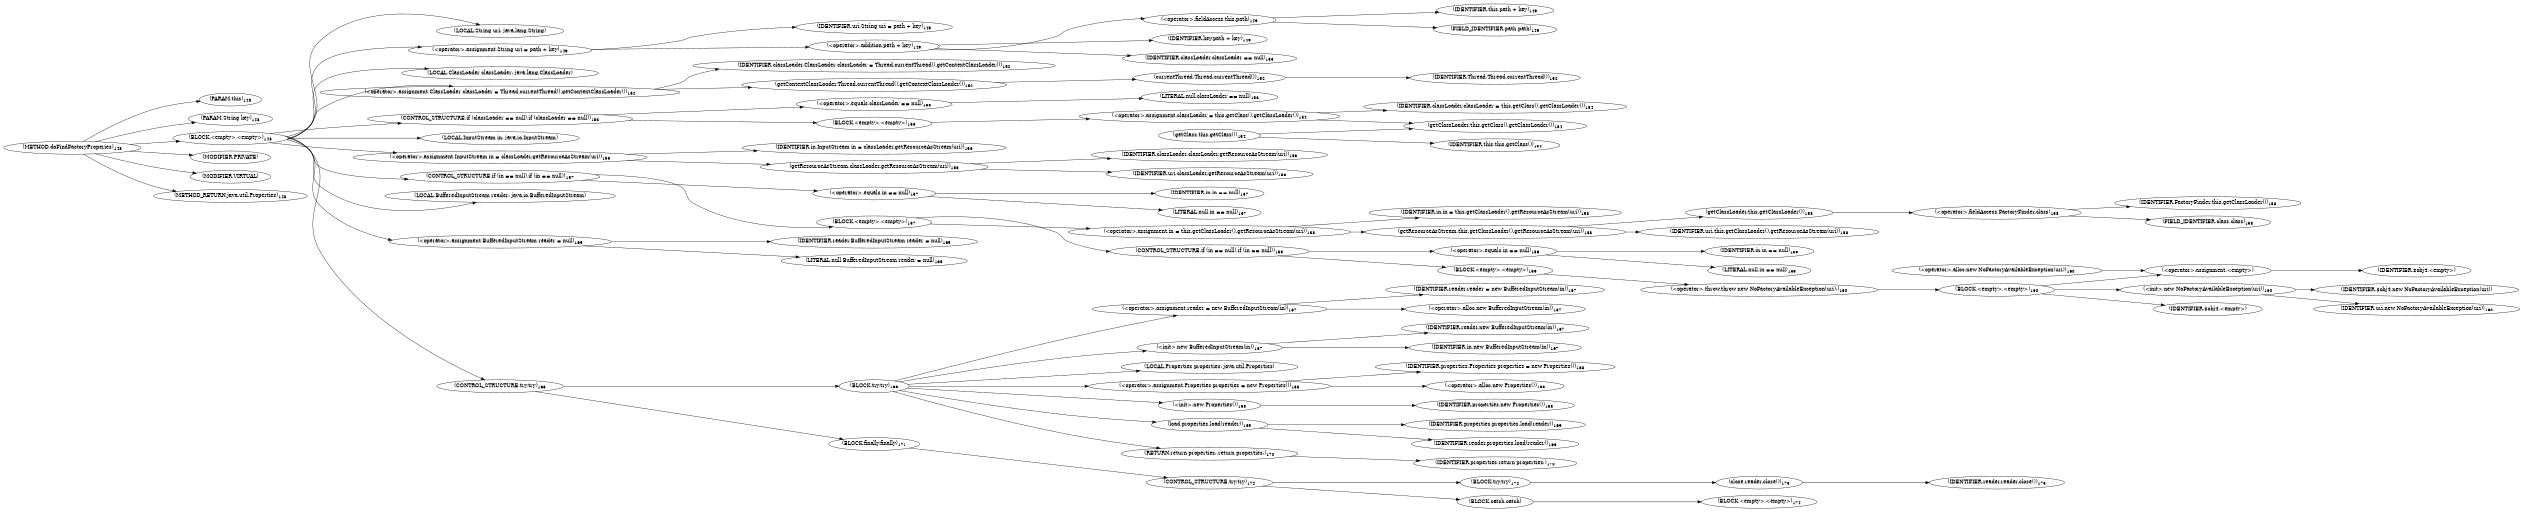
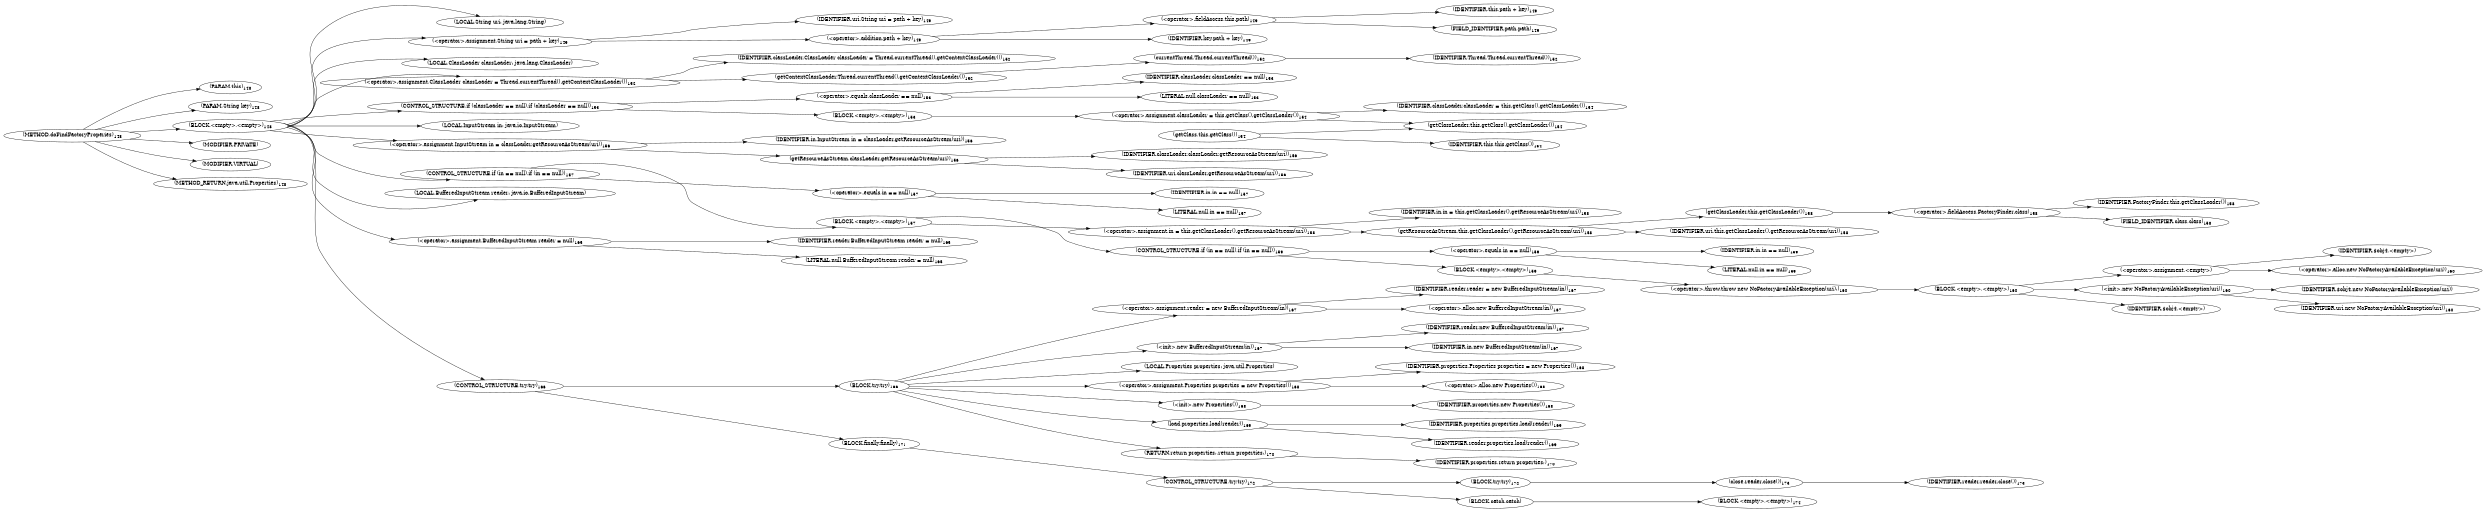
edge "(<operator>.addition,path + key)" -> "(IDENTIFIER,classLoader,classLoader == null)": now "(<operator>.equals,classLoader == null)" -> "(IDENTIFIER,classLoader,classLoader == null)"
edge "(<operator>.alloc,new NoFactoryAvailableException(uri))" -> "(<operator>.assignment,<empty>)": reversed
